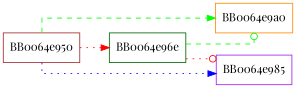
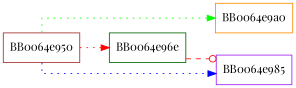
edge "BB0064e950" -> "BB0064e9a0": style dashed -> dotted
edge "BB0064e96e" -> "BB0064e9a0": removed
edge "BB0064e96e" -> "BB0064e985": style dotted -> dashed
